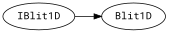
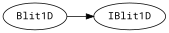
edge "IBlit1D" -> "Blit1D": reversed
